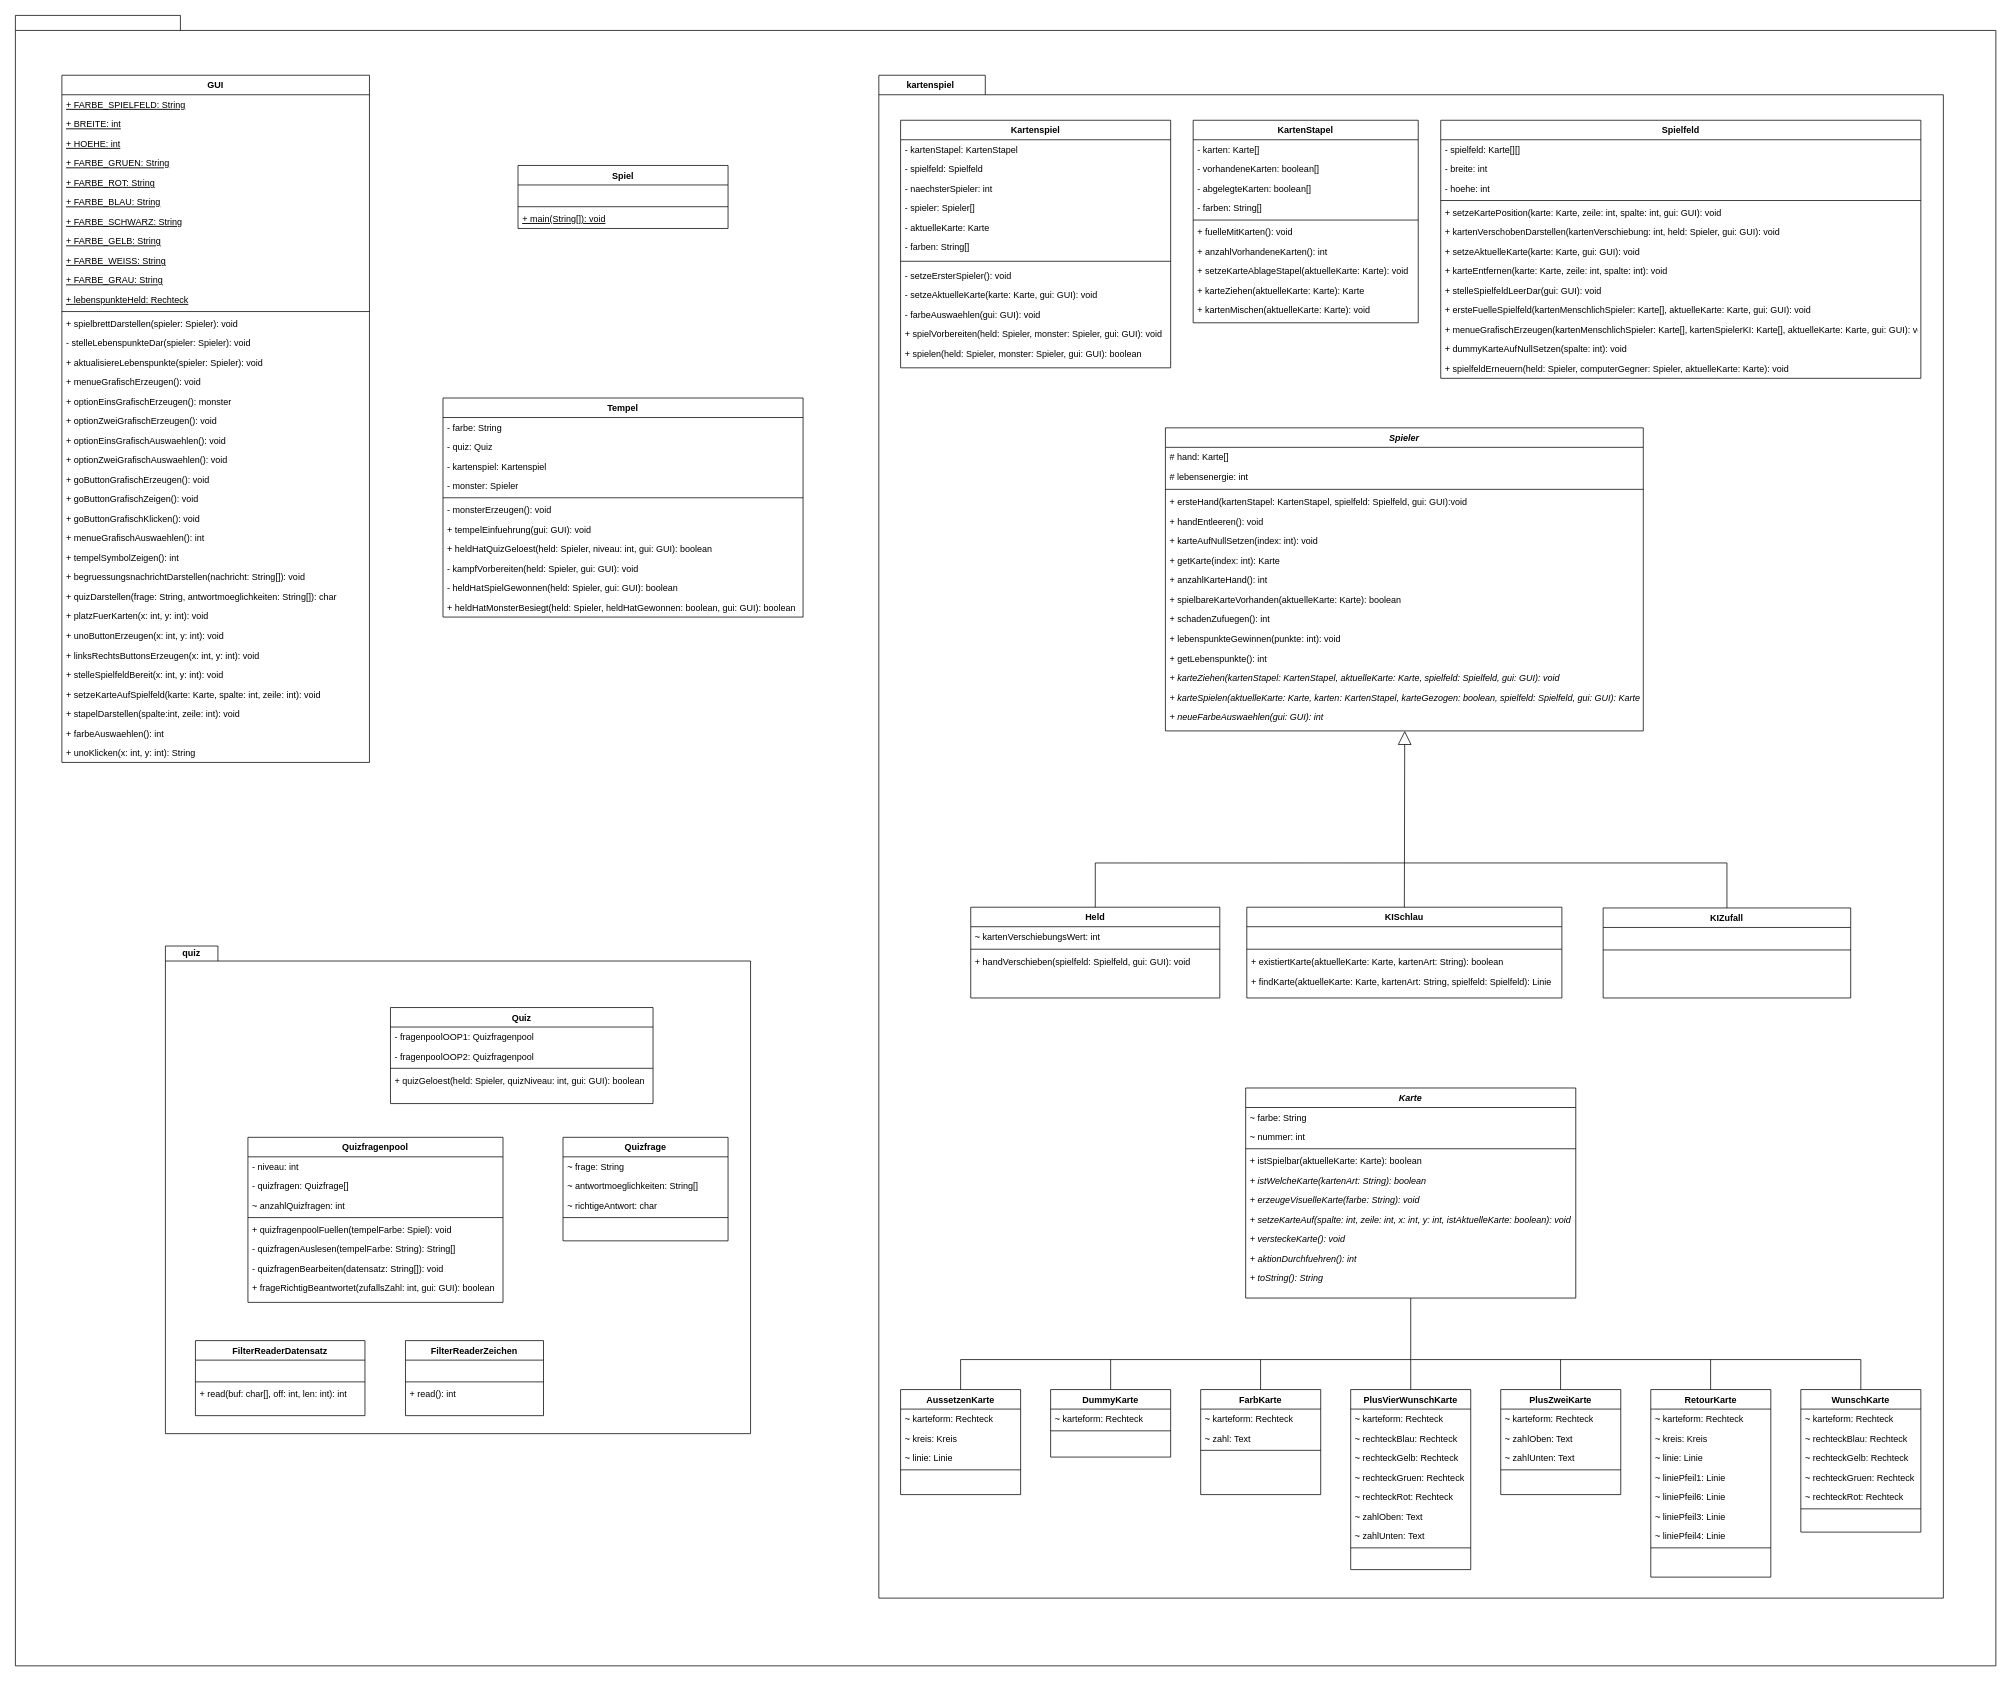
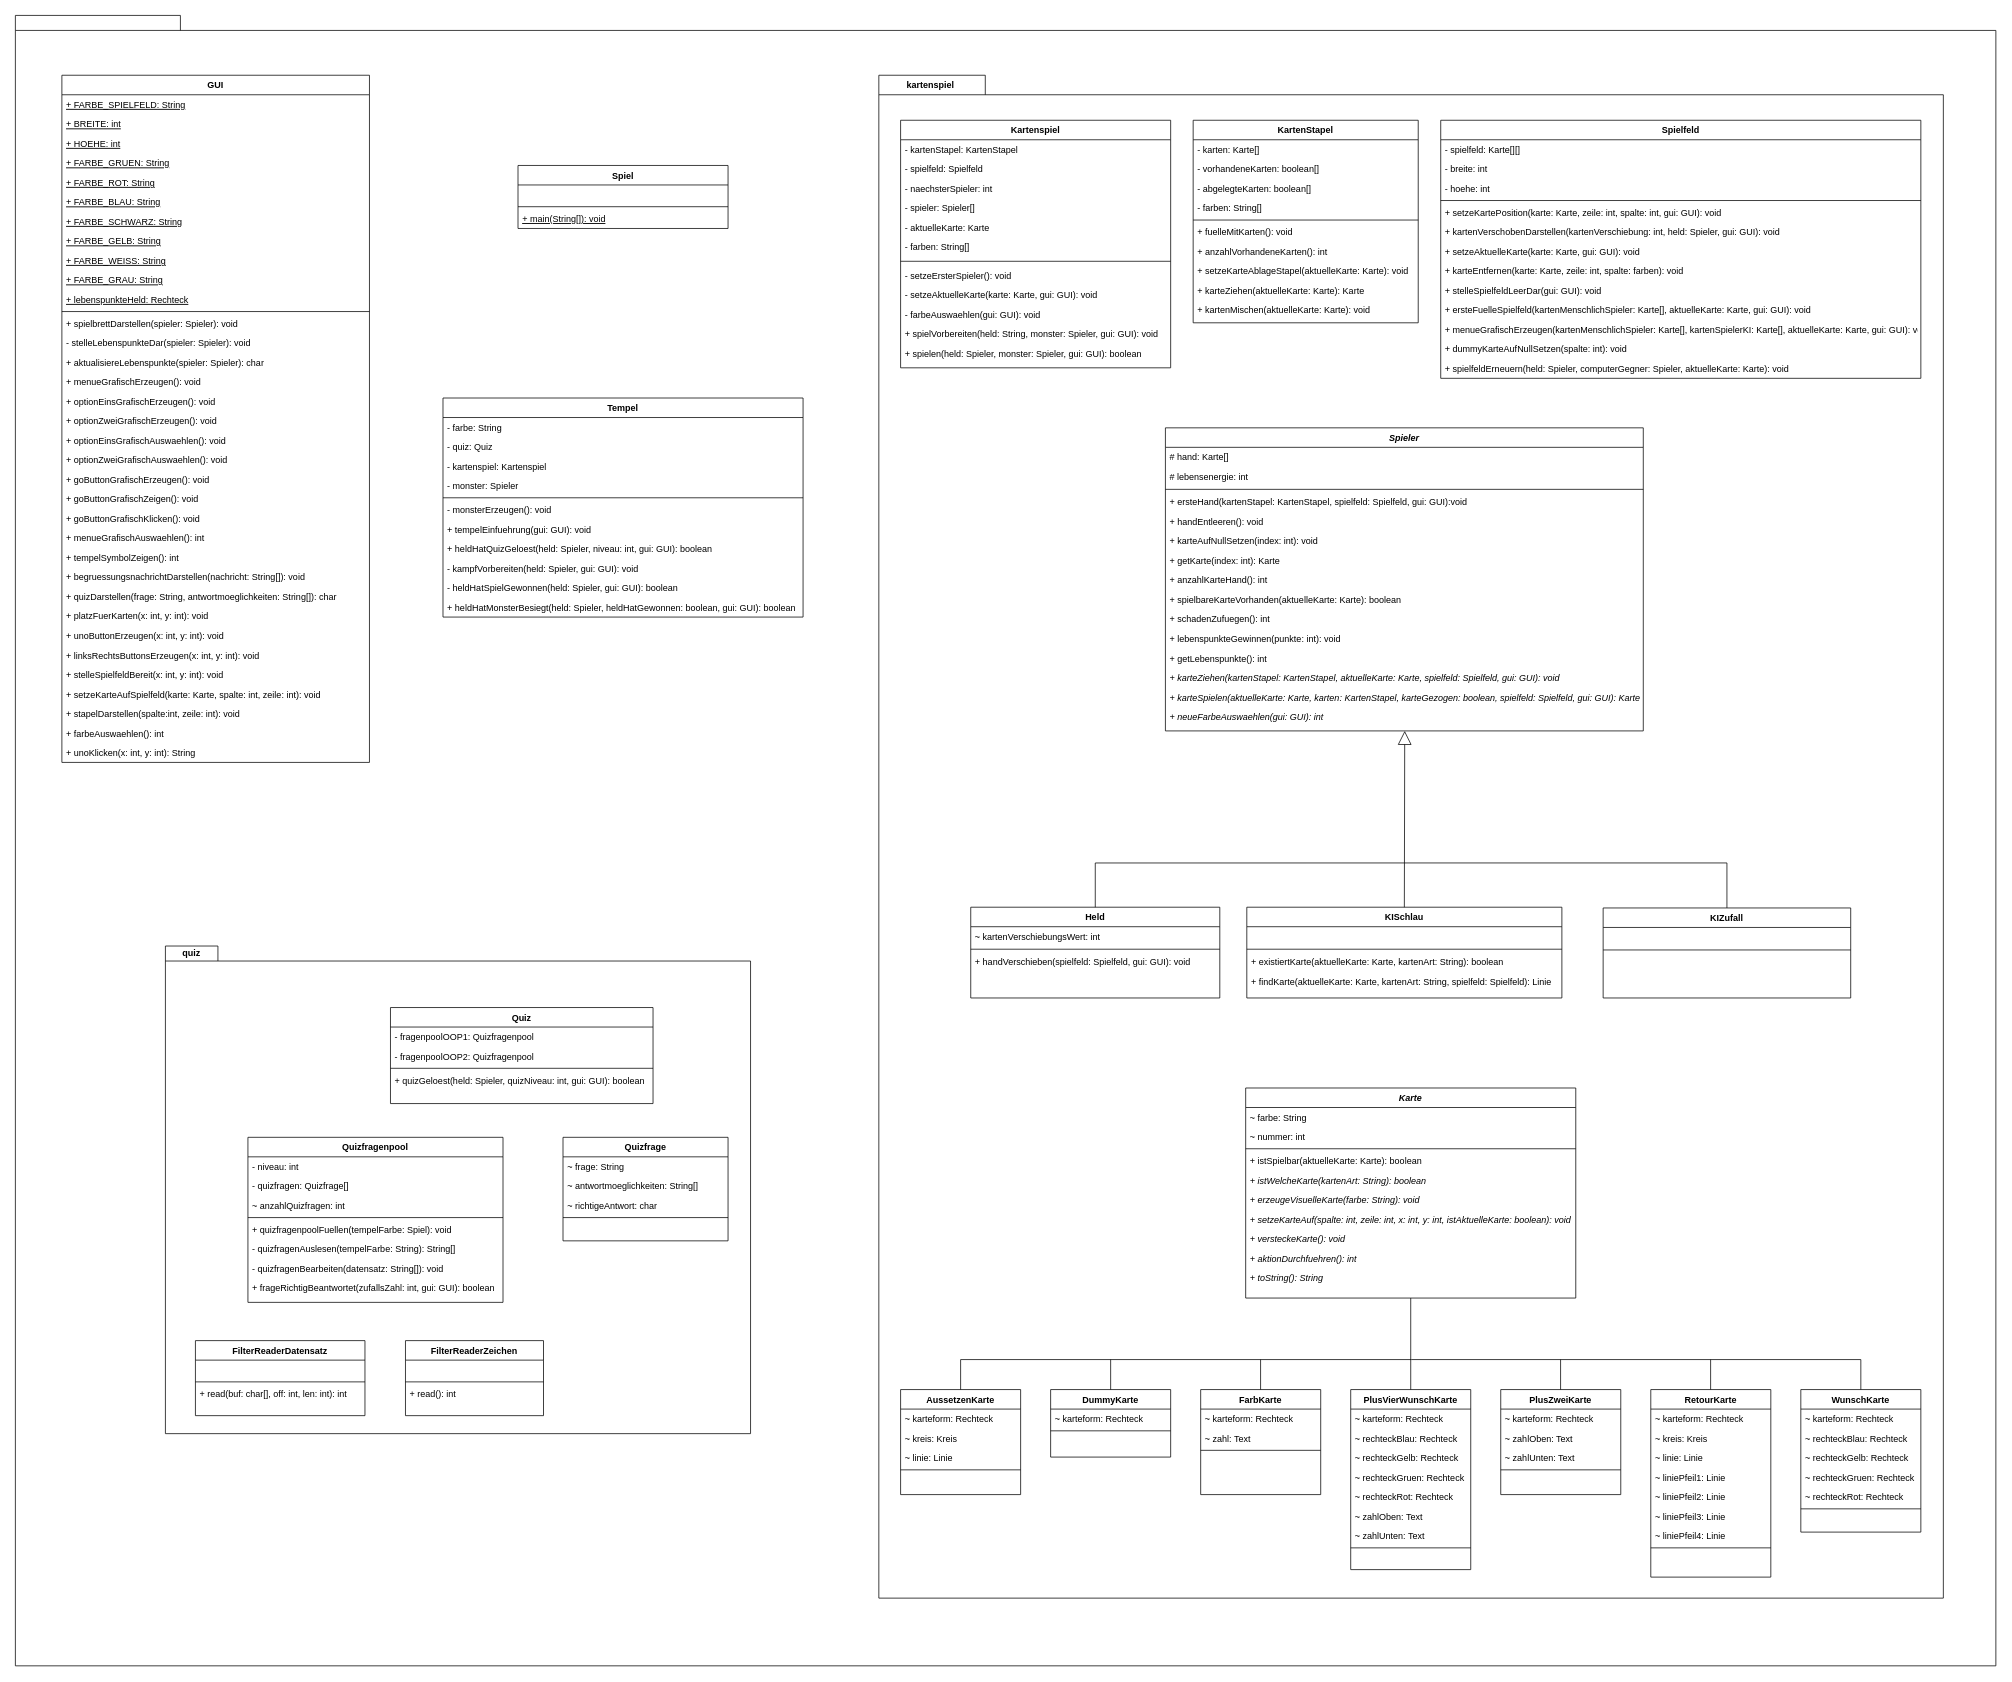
node "+ karteEntfernen(karte: Karte, zeile: int, spalte: int): void": label "+ karteEntfernen(karte: Karte, zeile: int, spalte: int): void" -> "+ karteEntfernen(karte: Karte, zeile: int, spalte: farben): void"
node "+ spielVorbereiten(held: Spieler, monster: Spieler, gui: GUI): void": label "+ spielVorbereiten(held: Spieler, monster: Spieler, gui: GUI): void" -> "+ spielVorbereiten(held: String, monster: Spieler, gui: GUI): void"
node "+ aktualisiereLebenspunkte(spieler: Spieler): void": label "+ aktualisiereLebenspunkte(spieler: Spieler): void" -> "+ aktualisiereLebenspunkte(spieler: Spieler): char"
node "+ optionEinsGrafischErzeugen(): monster": label "+ optionEinsGrafischErzeugen(): monster" -> "+ optionEinsGrafischErzeugen(): void"
node "~ liniePfeil6: Linie": label "~ liniePfeil6: Linie" -> "~ liniePfeil2: Linie"
